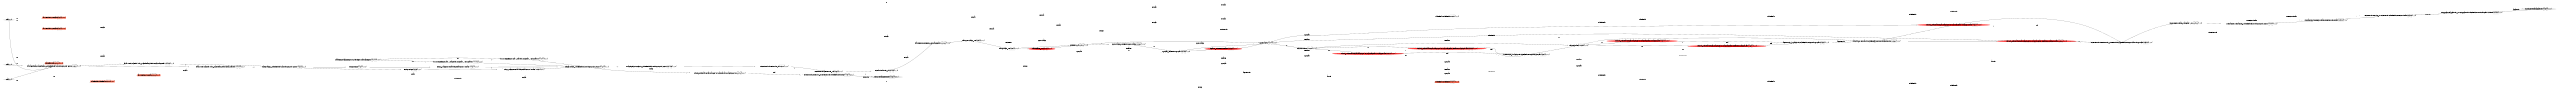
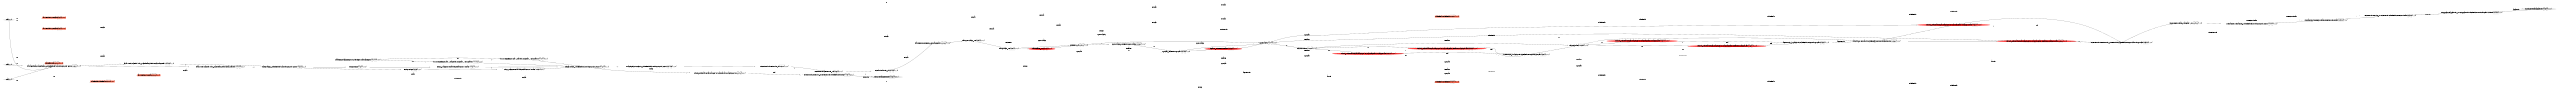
node "ModuleDefineHolder moduleDefineHolder@@@2@@@['1', '0', '0']": fillcolor white -> tomato
edge "boolean supportDownSampling = true@@@19@@@['1', '1', '0']" -> "supportDownSampling@@@27@@@['1', '1', '0']": added, label "supportDownSampling"
